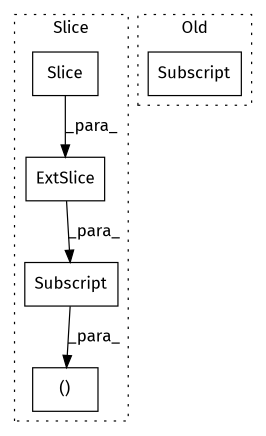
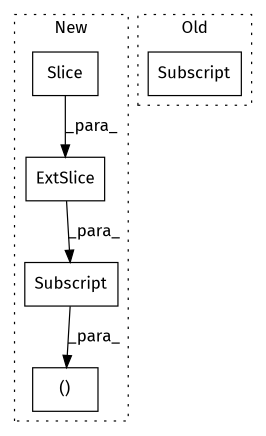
cluster "Slice": label "Slice" -> "New"
